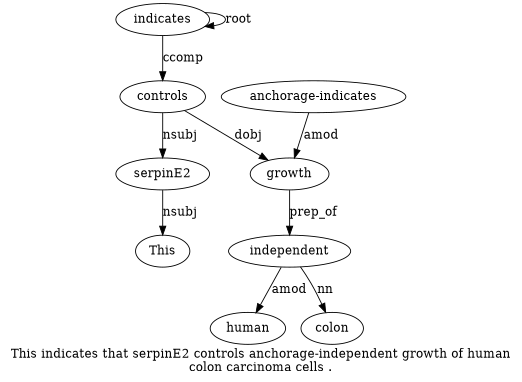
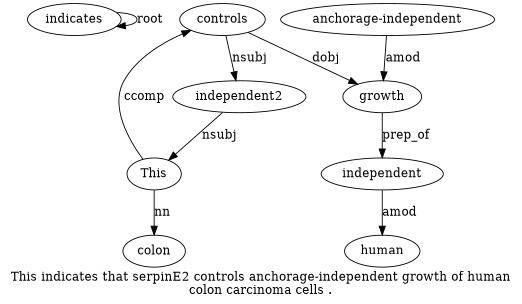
edge "indicates" -> "controls": now "This" -> "controls"
node "anchorage-indicates": label "anchorage-indicates" -> "anchorage-independent"
node "serpinE2": label "serpinE2" -> "independent2"
edge "independent" -> "colon": now "This" -> "colon"
